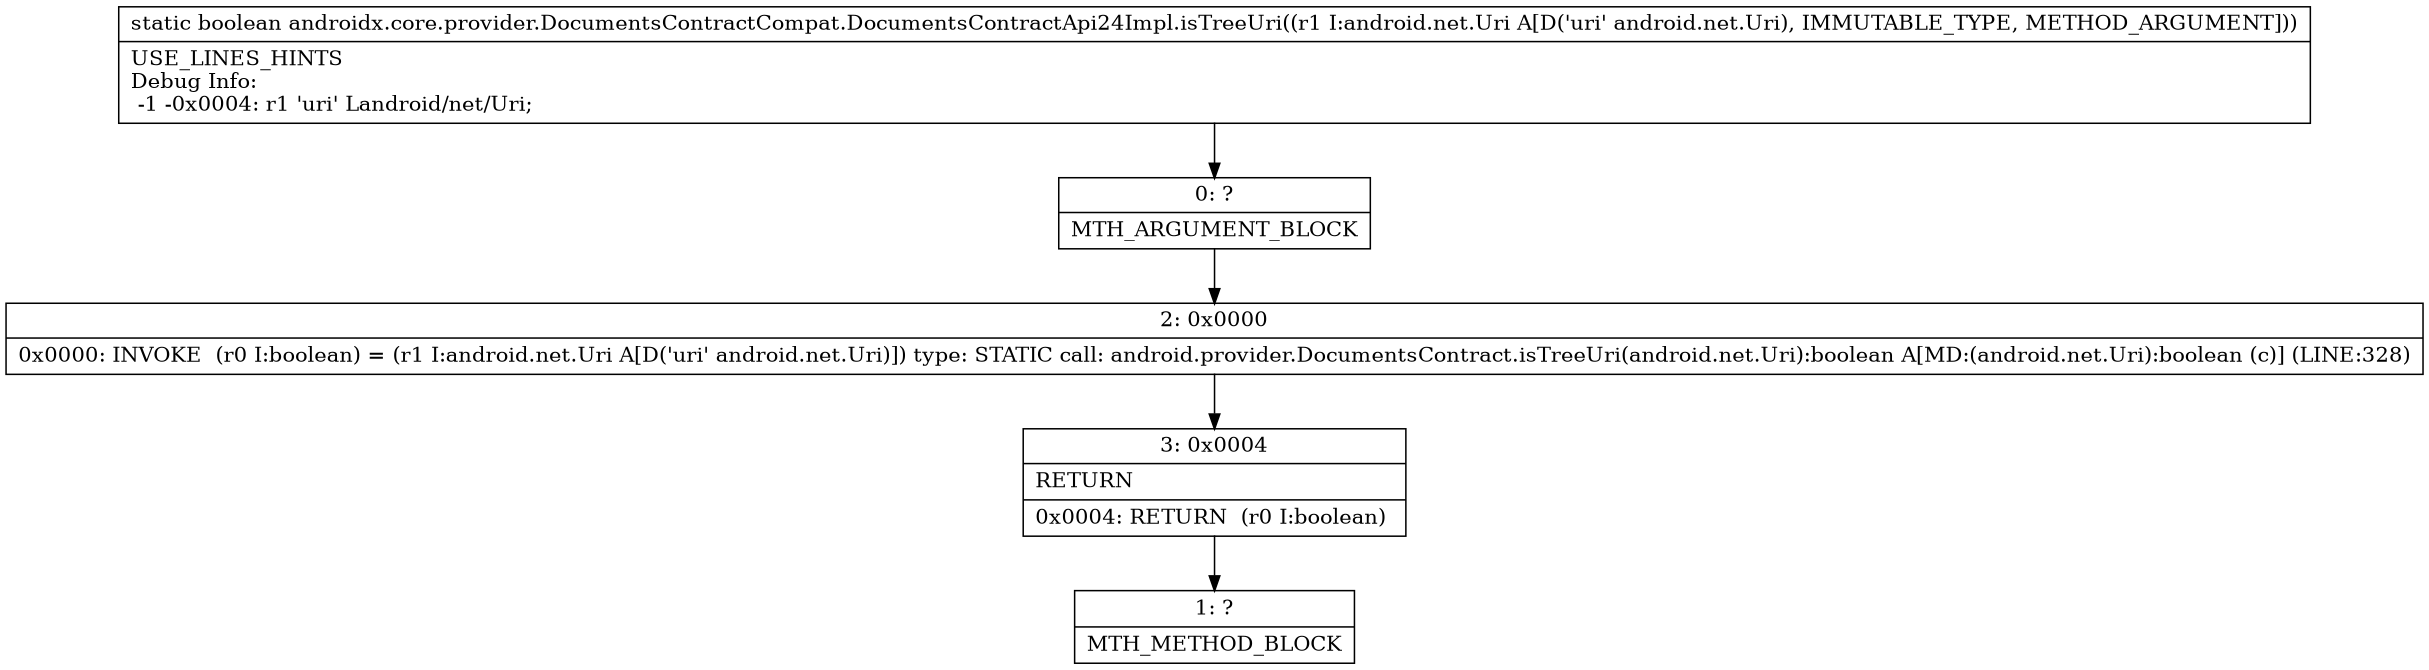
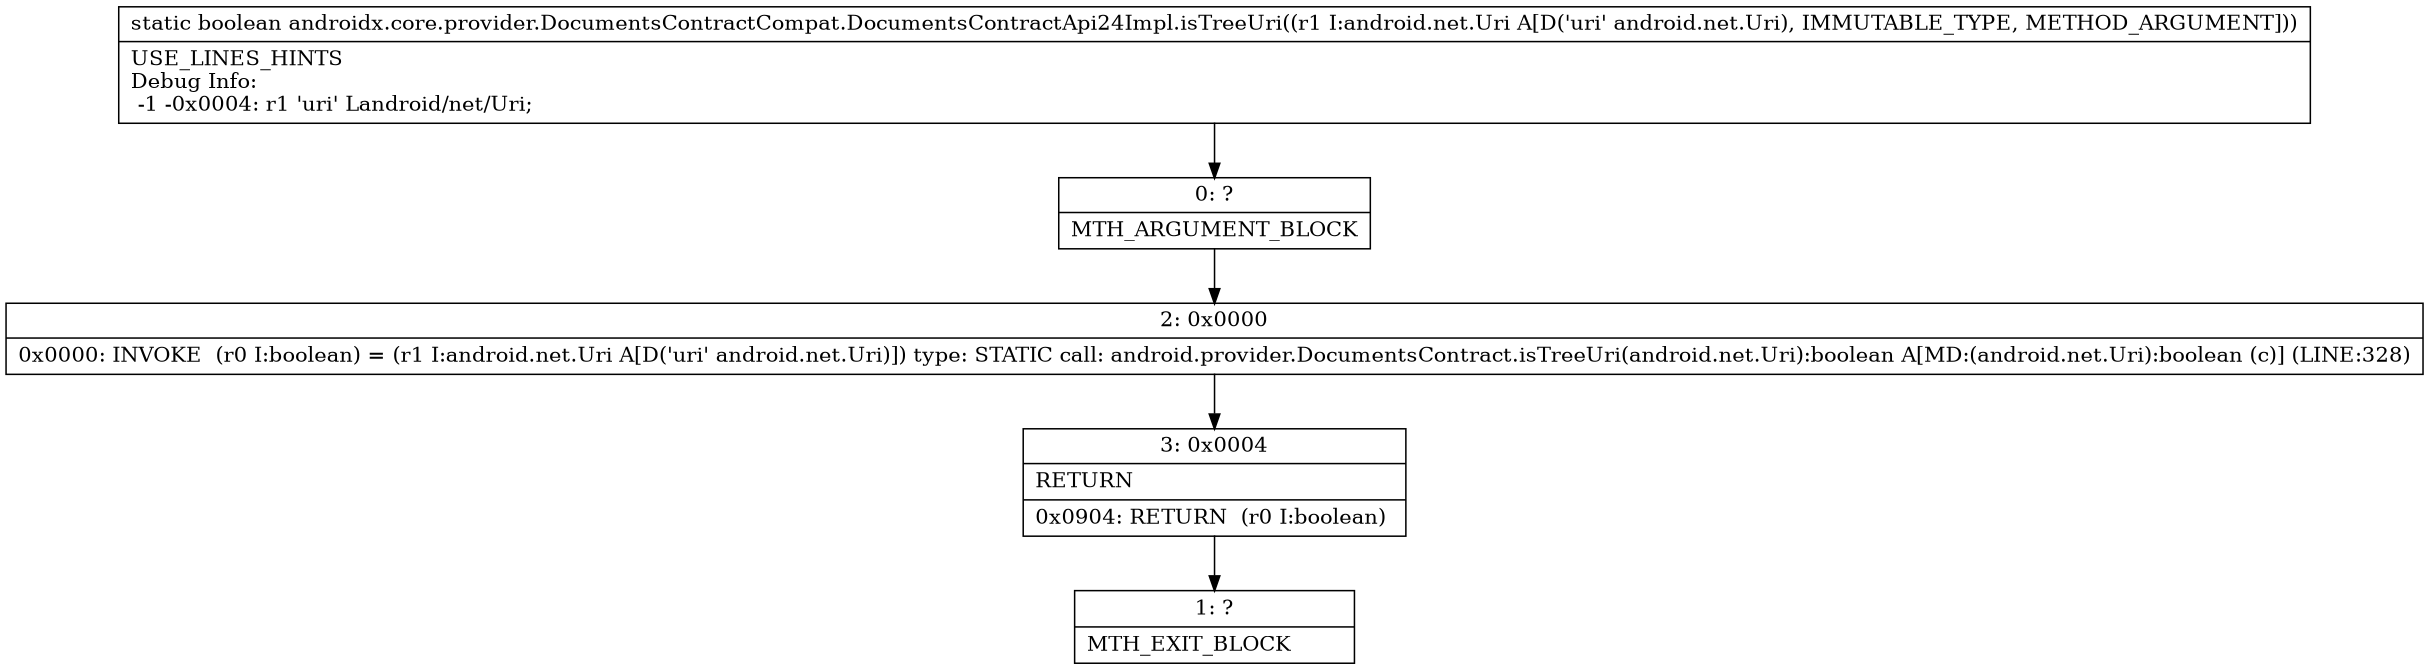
node "3: 0x0004": text "0x0004: RETURN  (r0 I:boolean)" -> "0x0904: RETURN  (r0 I:boolean)"
node "1: ?": text "MTH_METHOD_BLOCK" -> "MTH_EXIT_BLOCK"
